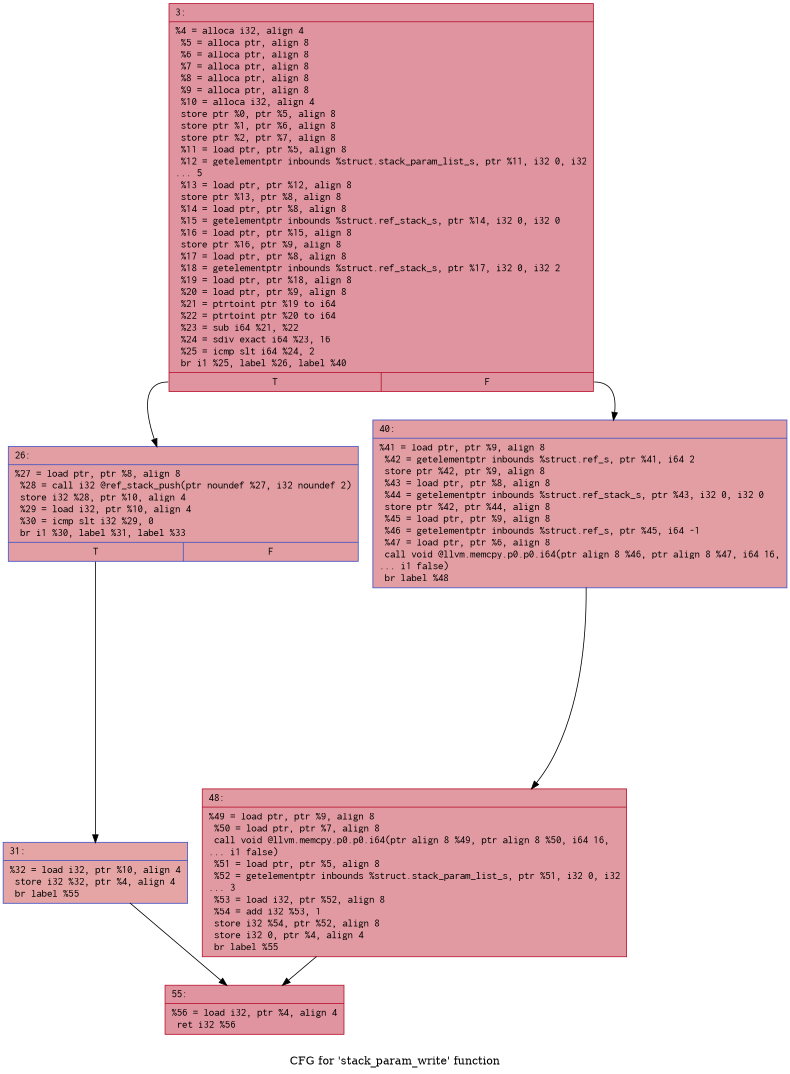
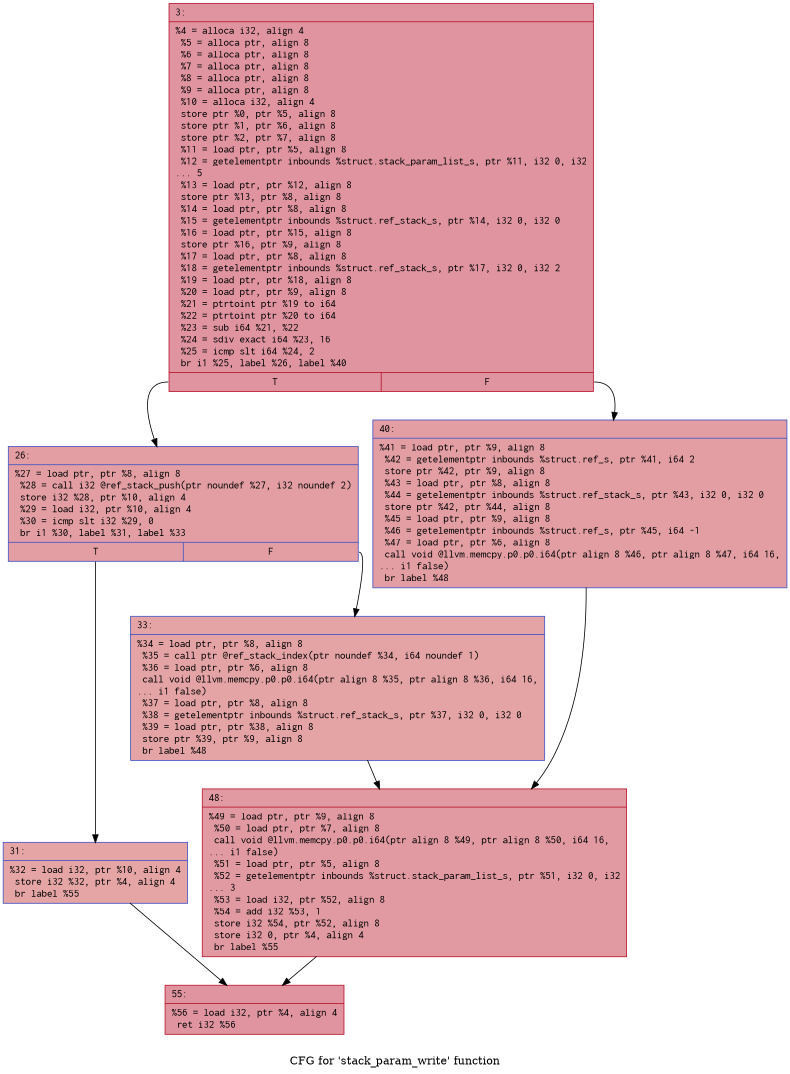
node "33:": added
